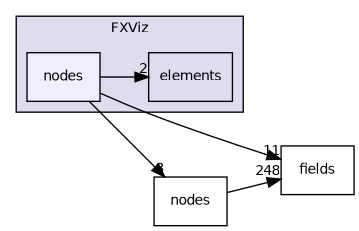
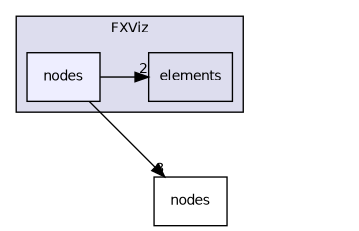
node "fields": removed
